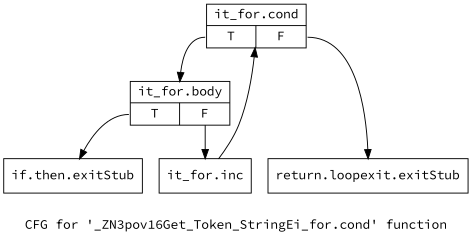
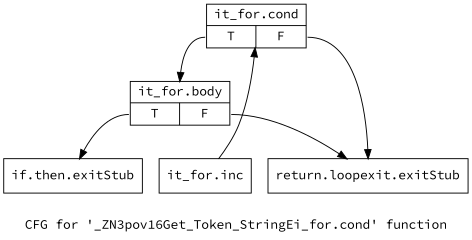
edge "it_for.body" -> "it_for.inc": now "it_for.body" -> "return.loopexit.exitStub"
